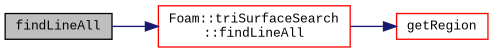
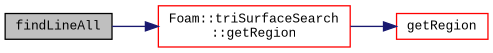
node "Foam::triSurfaceSearch ::findLineAll": label "Foam::triSurfaceSearch ::findLineAll" -> "Foam::triSurfaceSearch ::getRegion"
